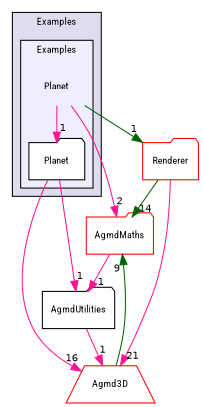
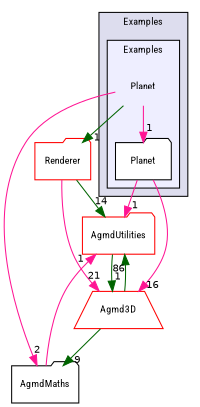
edge "Renderer" -> "AgmdMaths": now "Renderer" -> "AgmdUtilities"
node "AgmdMaths": color red -> black
edge "Agmd3D" -> "AgmdUtilities": added
node "AgmdUtilities": color black -> red
edge "AgmdUtilities" -> "Agmd3D": color deeppink -> darkgreen
